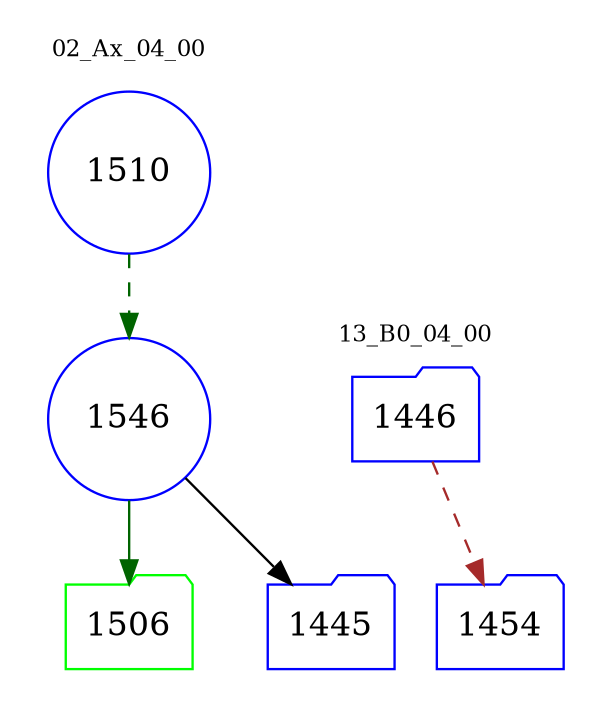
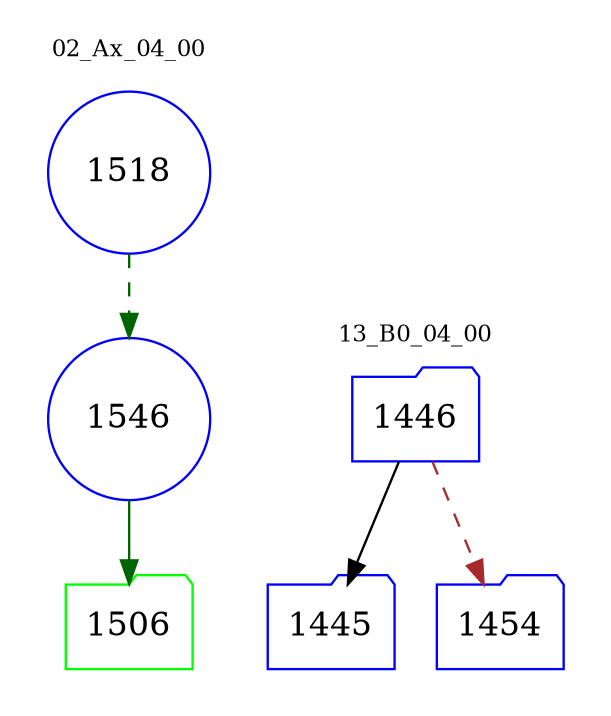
node "1510": label "1510" -> "1518"
edge "1546" -> "1445": now "1446" -> "1445"
